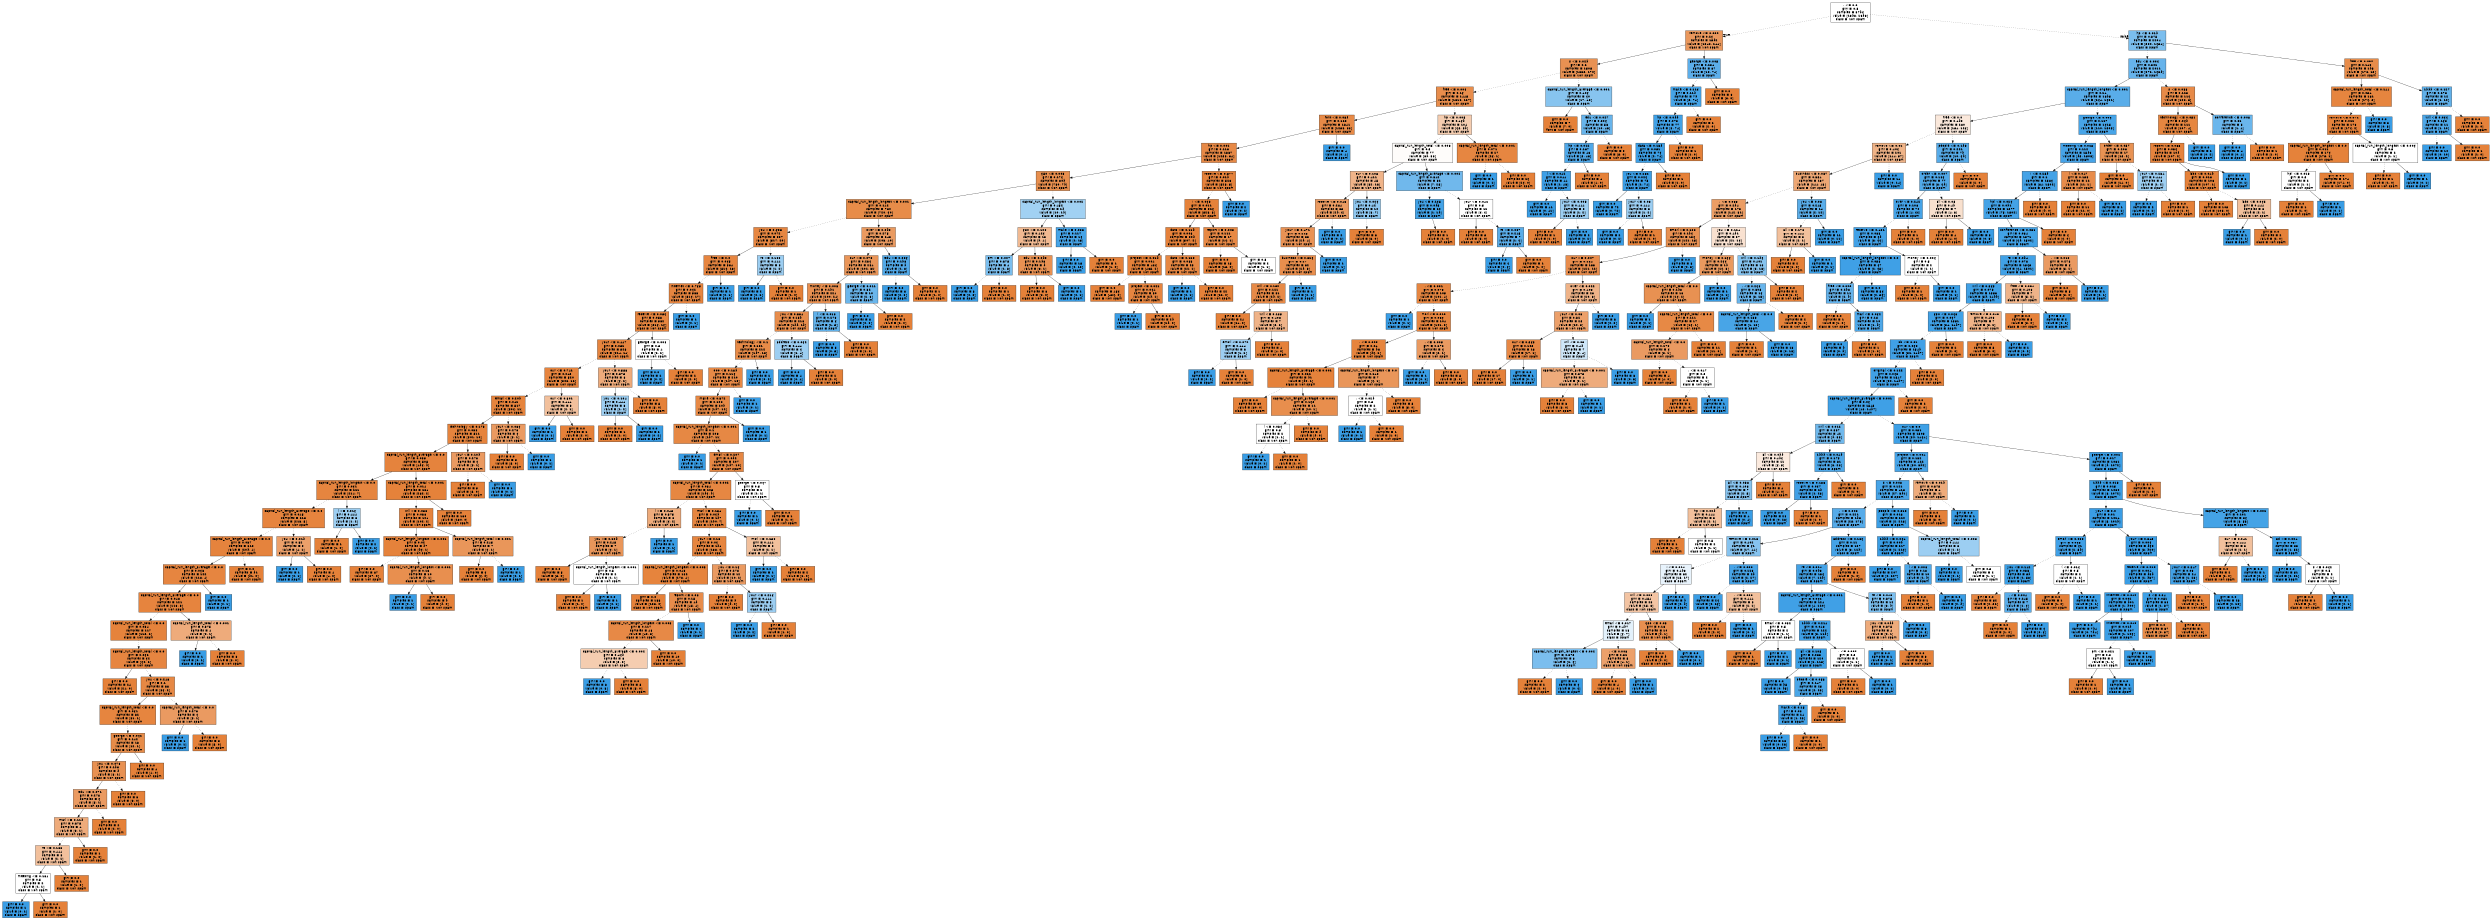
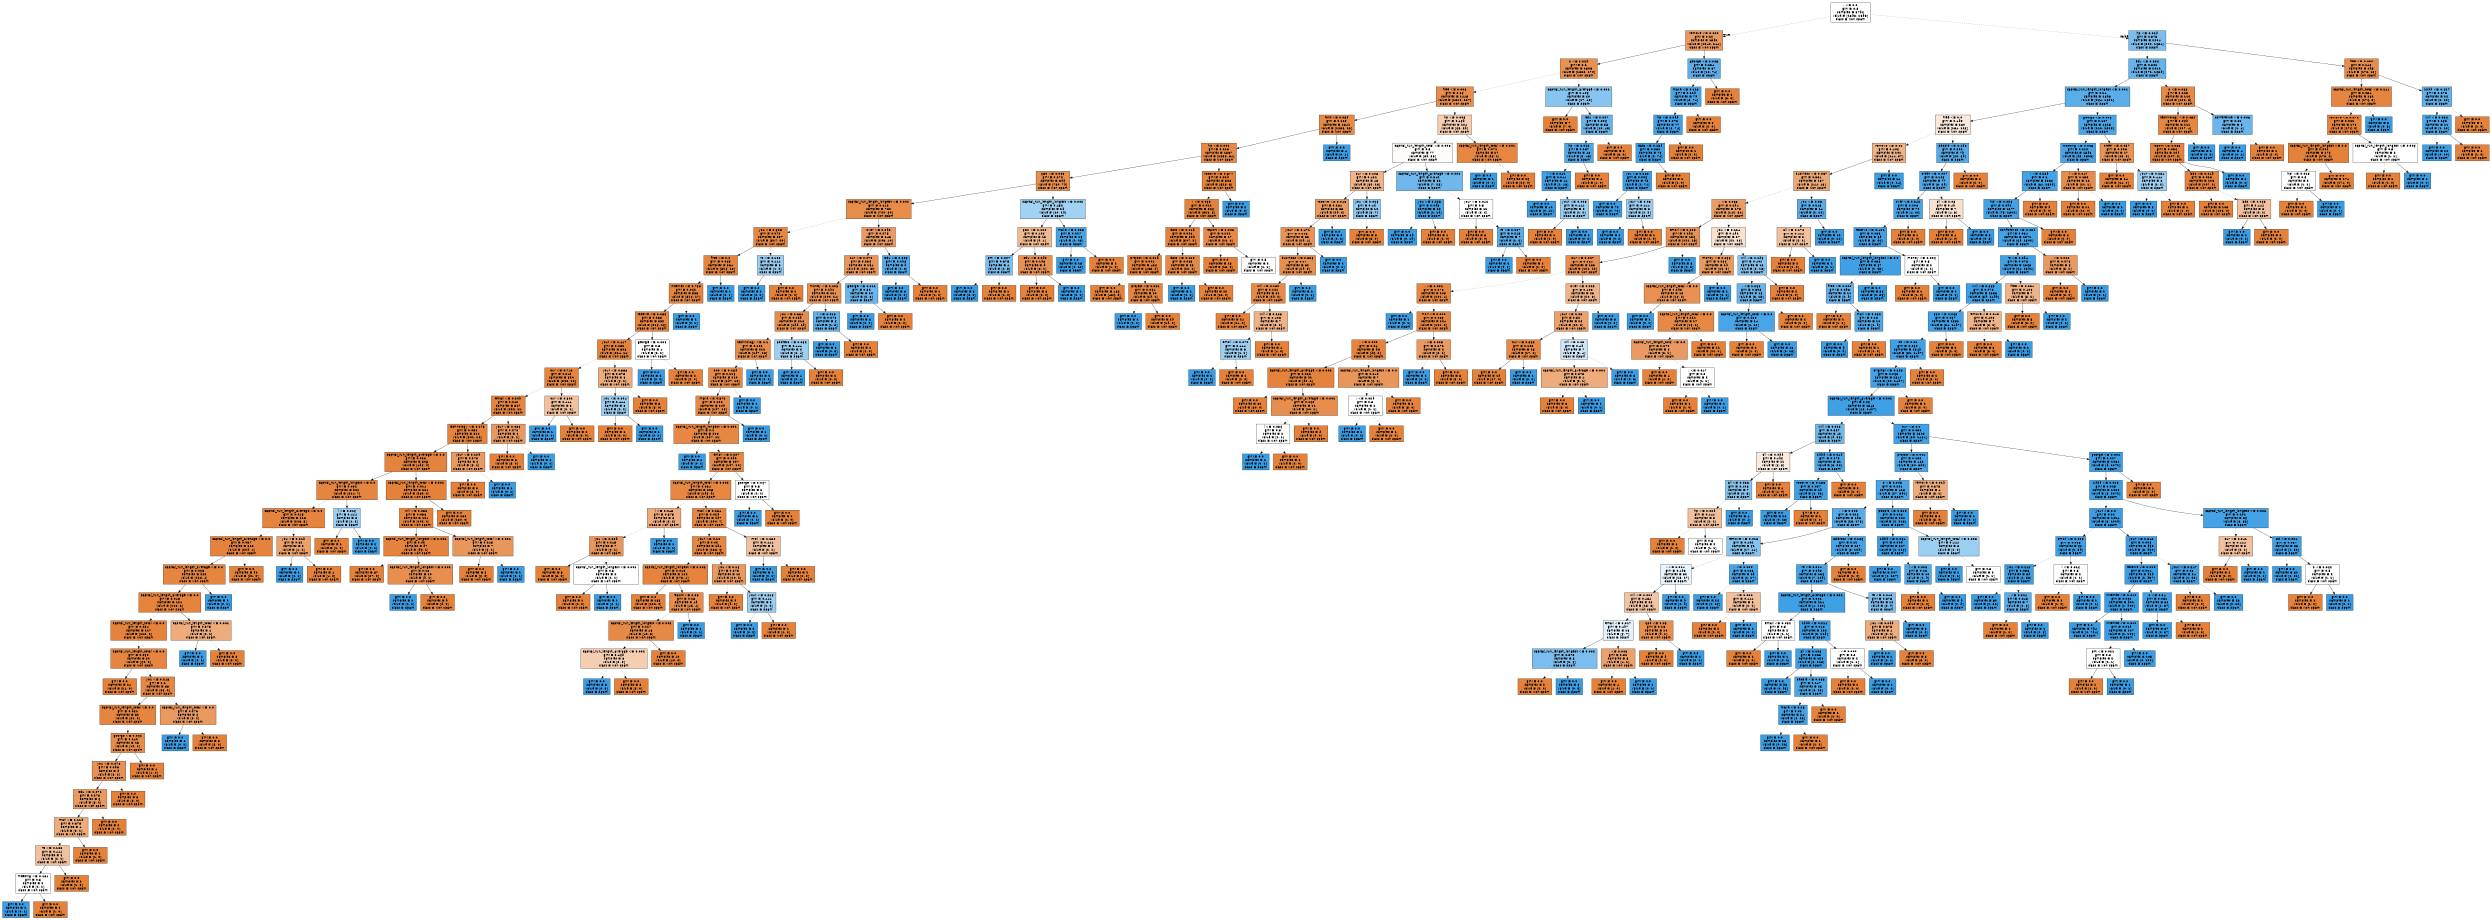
node "gini = 0.0 samples = 7 value = [7, 0] font = Non spam": label "gini = 0.0 samples = 7 value = [7, 0] font = Non spam" -> "gini = 0.0 samples = 7 value = [7, 0] class = Non spam"
node "gini = 0.0 samples = 19 value = [0, 19] class = Spam": added
node "gini = 0.0 samples = 17 value = [17, 0] class = Non spam": label "gini = 0.0 samples = 17 value = [17, 0] class = Non spam" -> "gini = 0.0 samples = 19 value = [17, 0] class = Non spam"
node "gini = 0.0 samples = 52 value = [0, 52] class = Spam": fillcolor #e68540 -> #399de5
node "gini = 0.0 samples = 37 value = [0, 37] class = Spam": fillcolor #e78c49 -> #399de5
